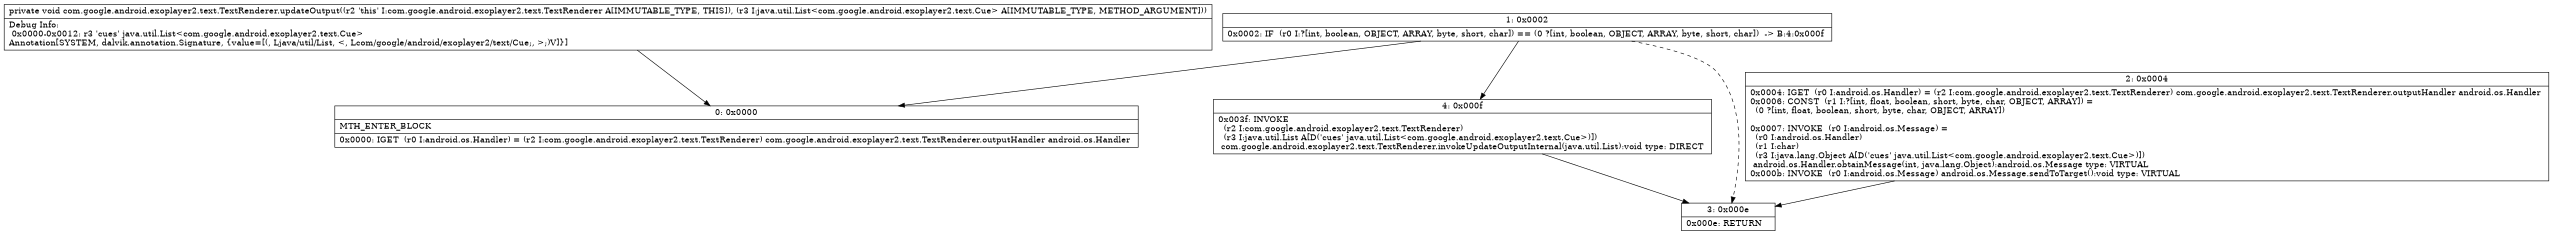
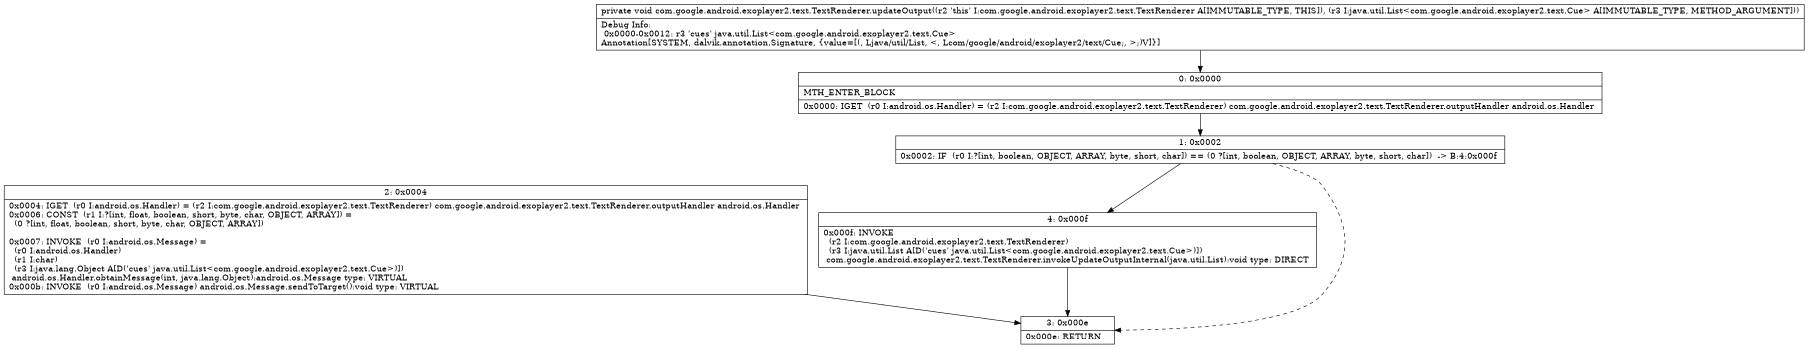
edge "1: 0x0002" -> "0: 0x0000": reversed
node "4: 0x000f": text "0x003f: INVOKE" -> "0x000f: INVOKE"
